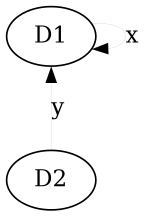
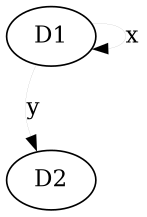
edge "D2" -> "D1": reversed
